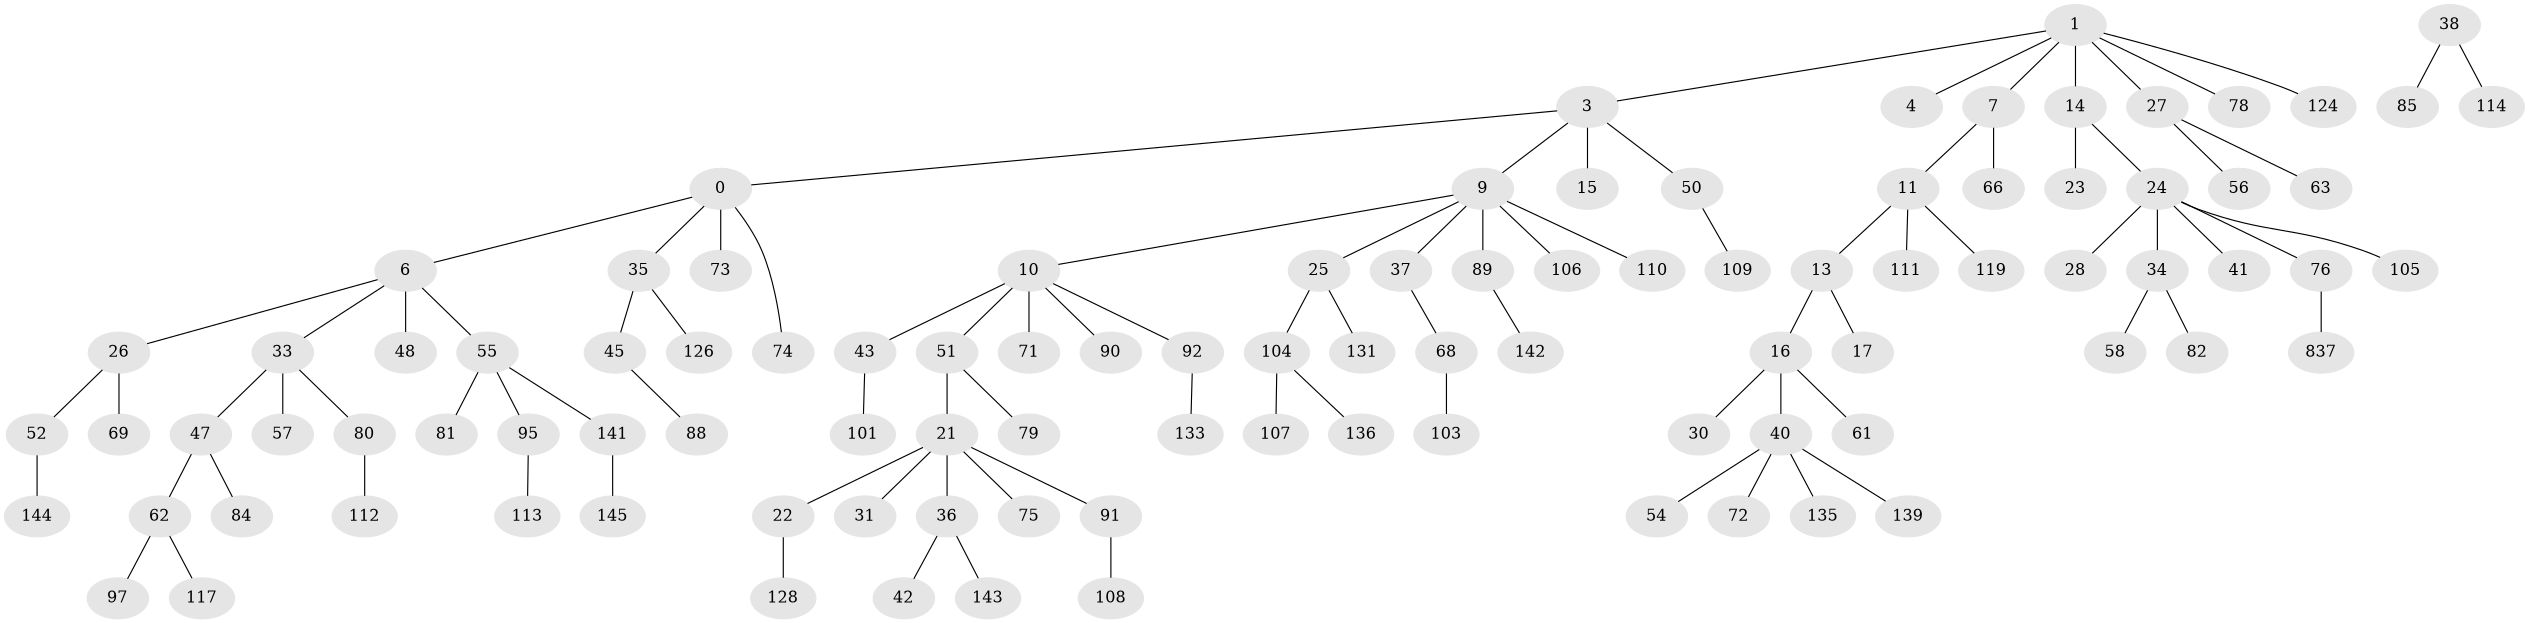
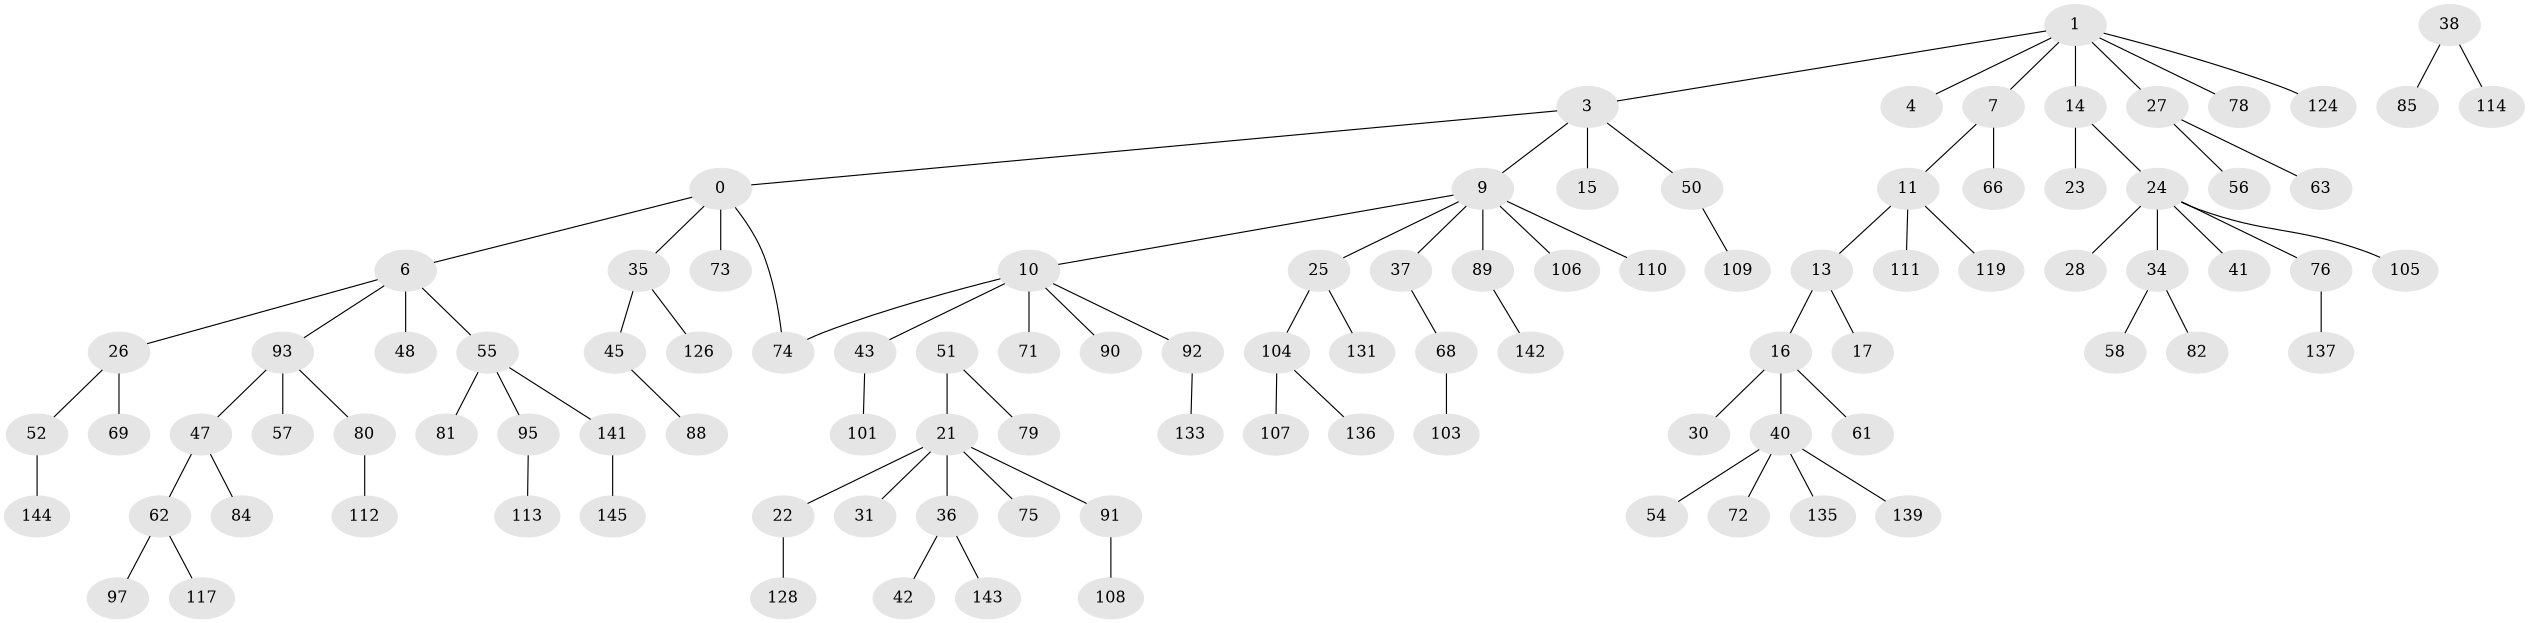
edge "10" -- "51": now "10" -- "74"
node "33": label "33" -> "93"
node "837": label "837" -> "137"
